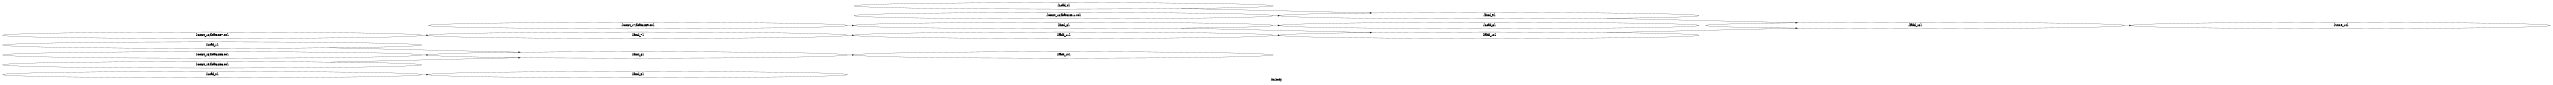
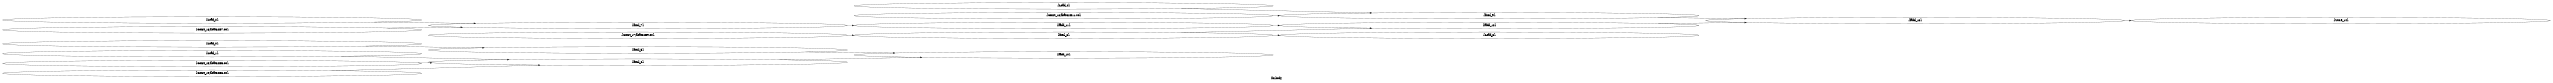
node "{Load_2}": added
edge "{fmul_5}" -> "{fadd_10}": added
